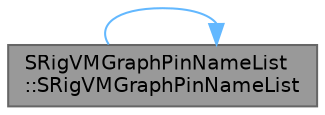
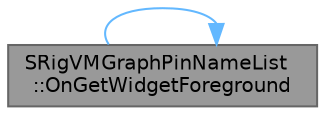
node "SRigVMGraphPinNameList ::SRigVMGraphPinNameList": label "SRigVMGraphPinNameList ::SRigVMGraphPinNameList" -> "SRigVMGraphPinNameList ::OnGetWidgetForeground"
